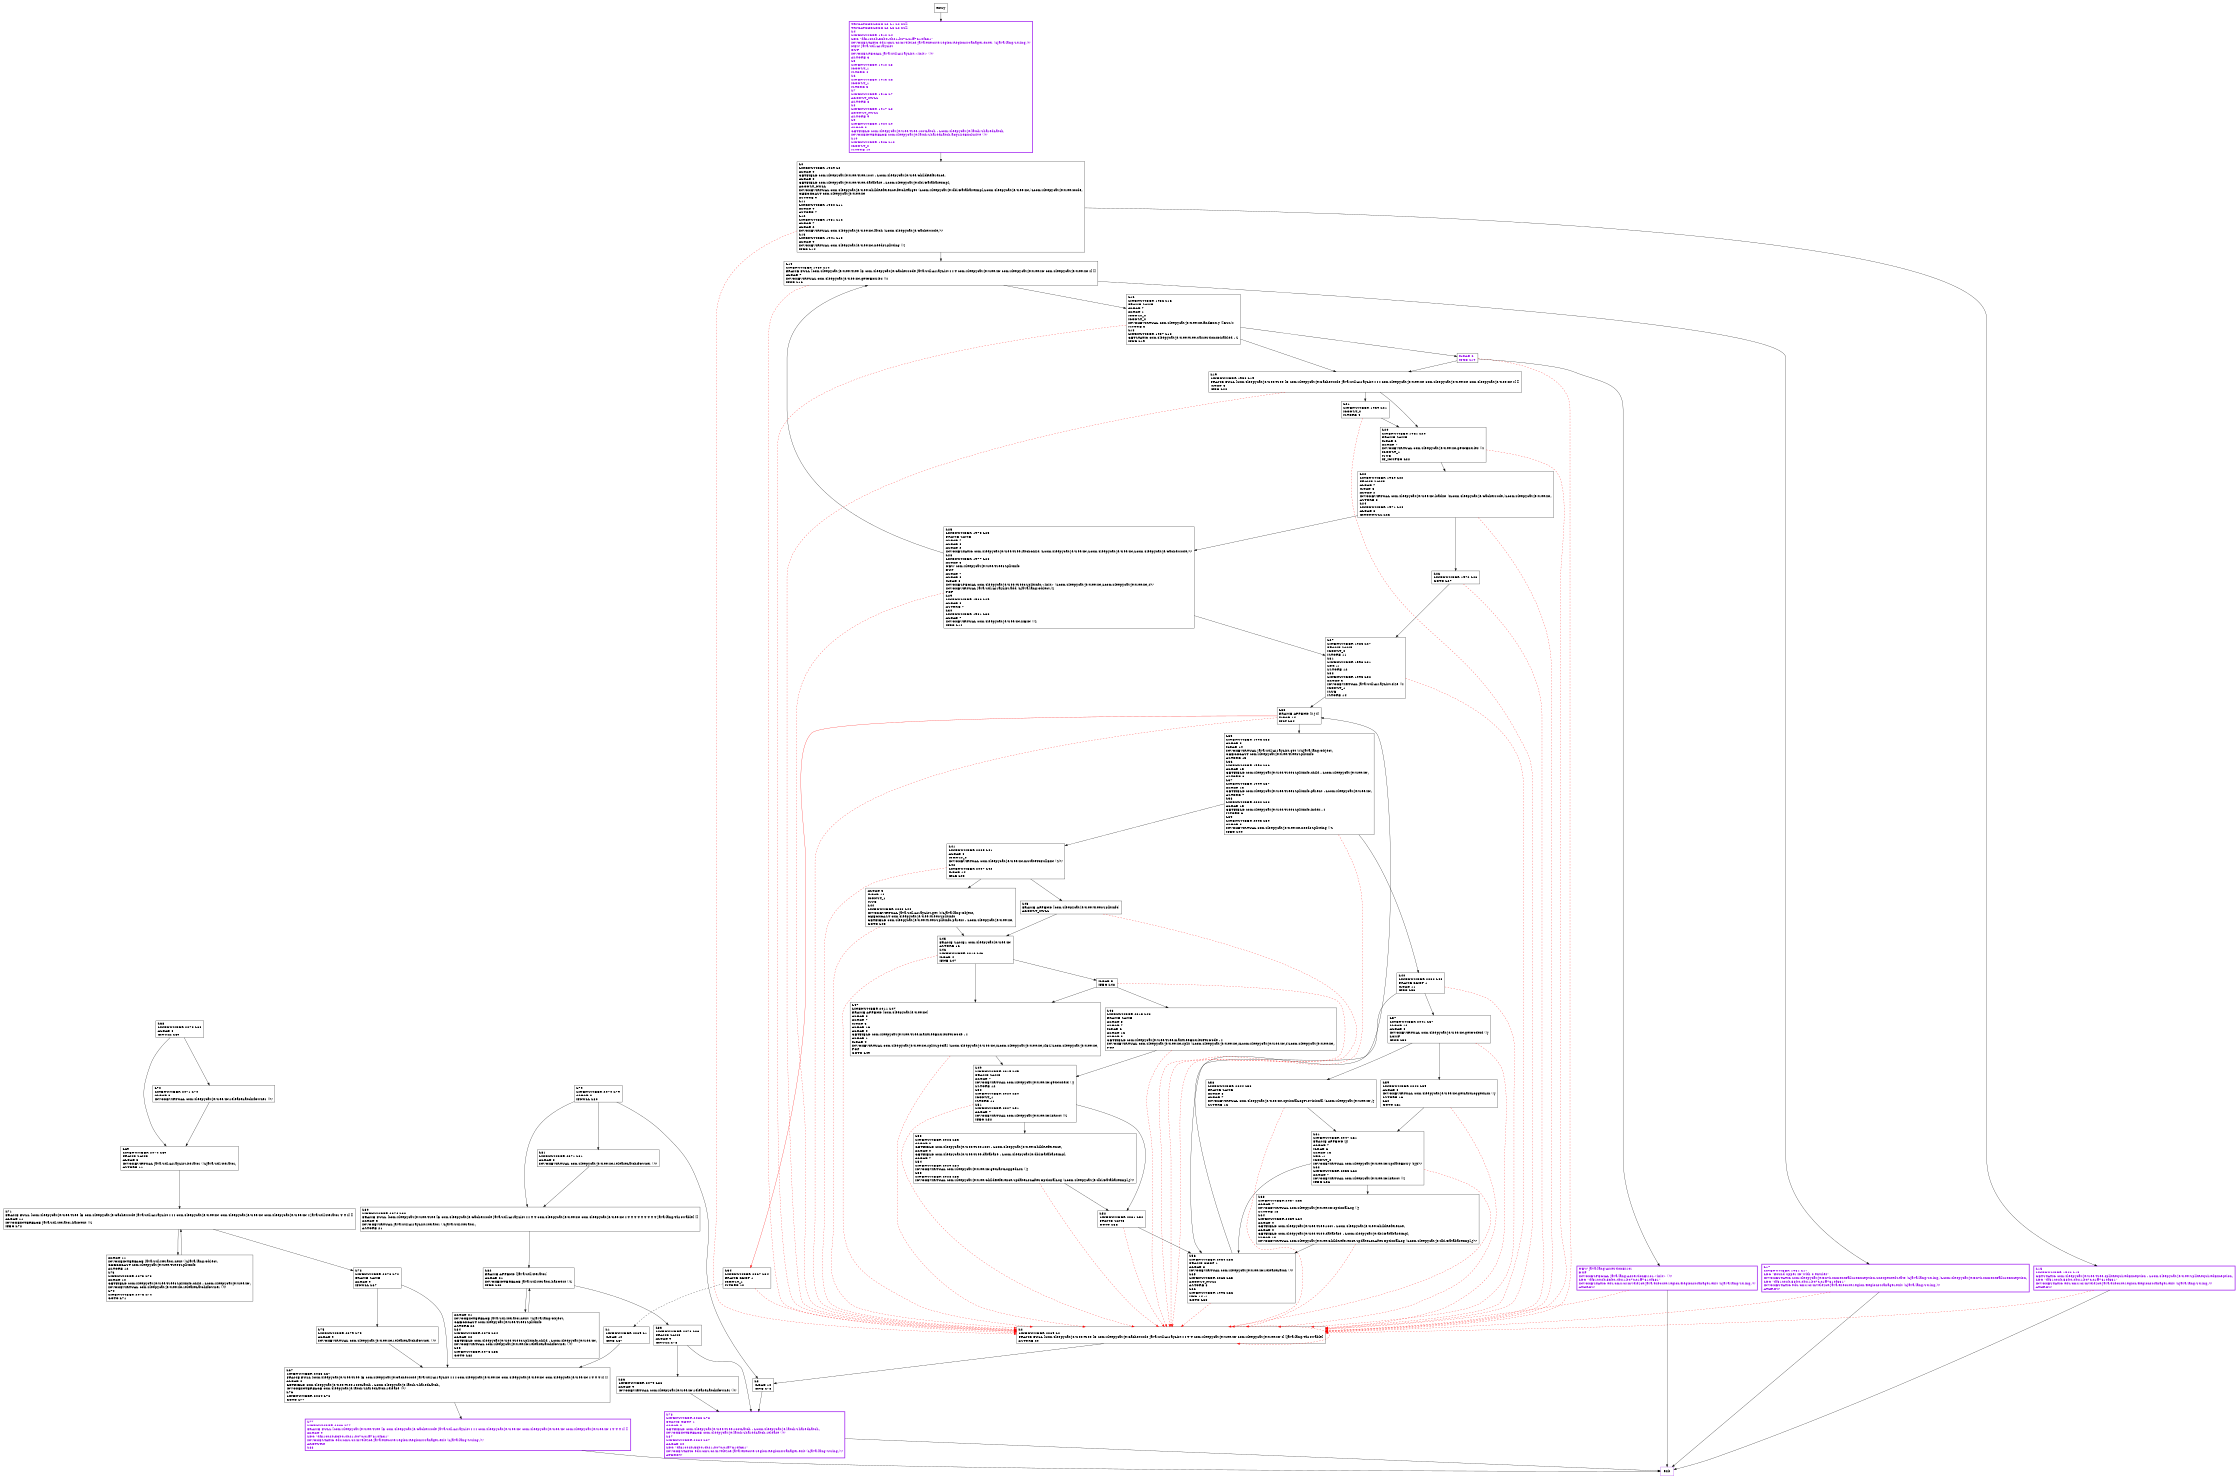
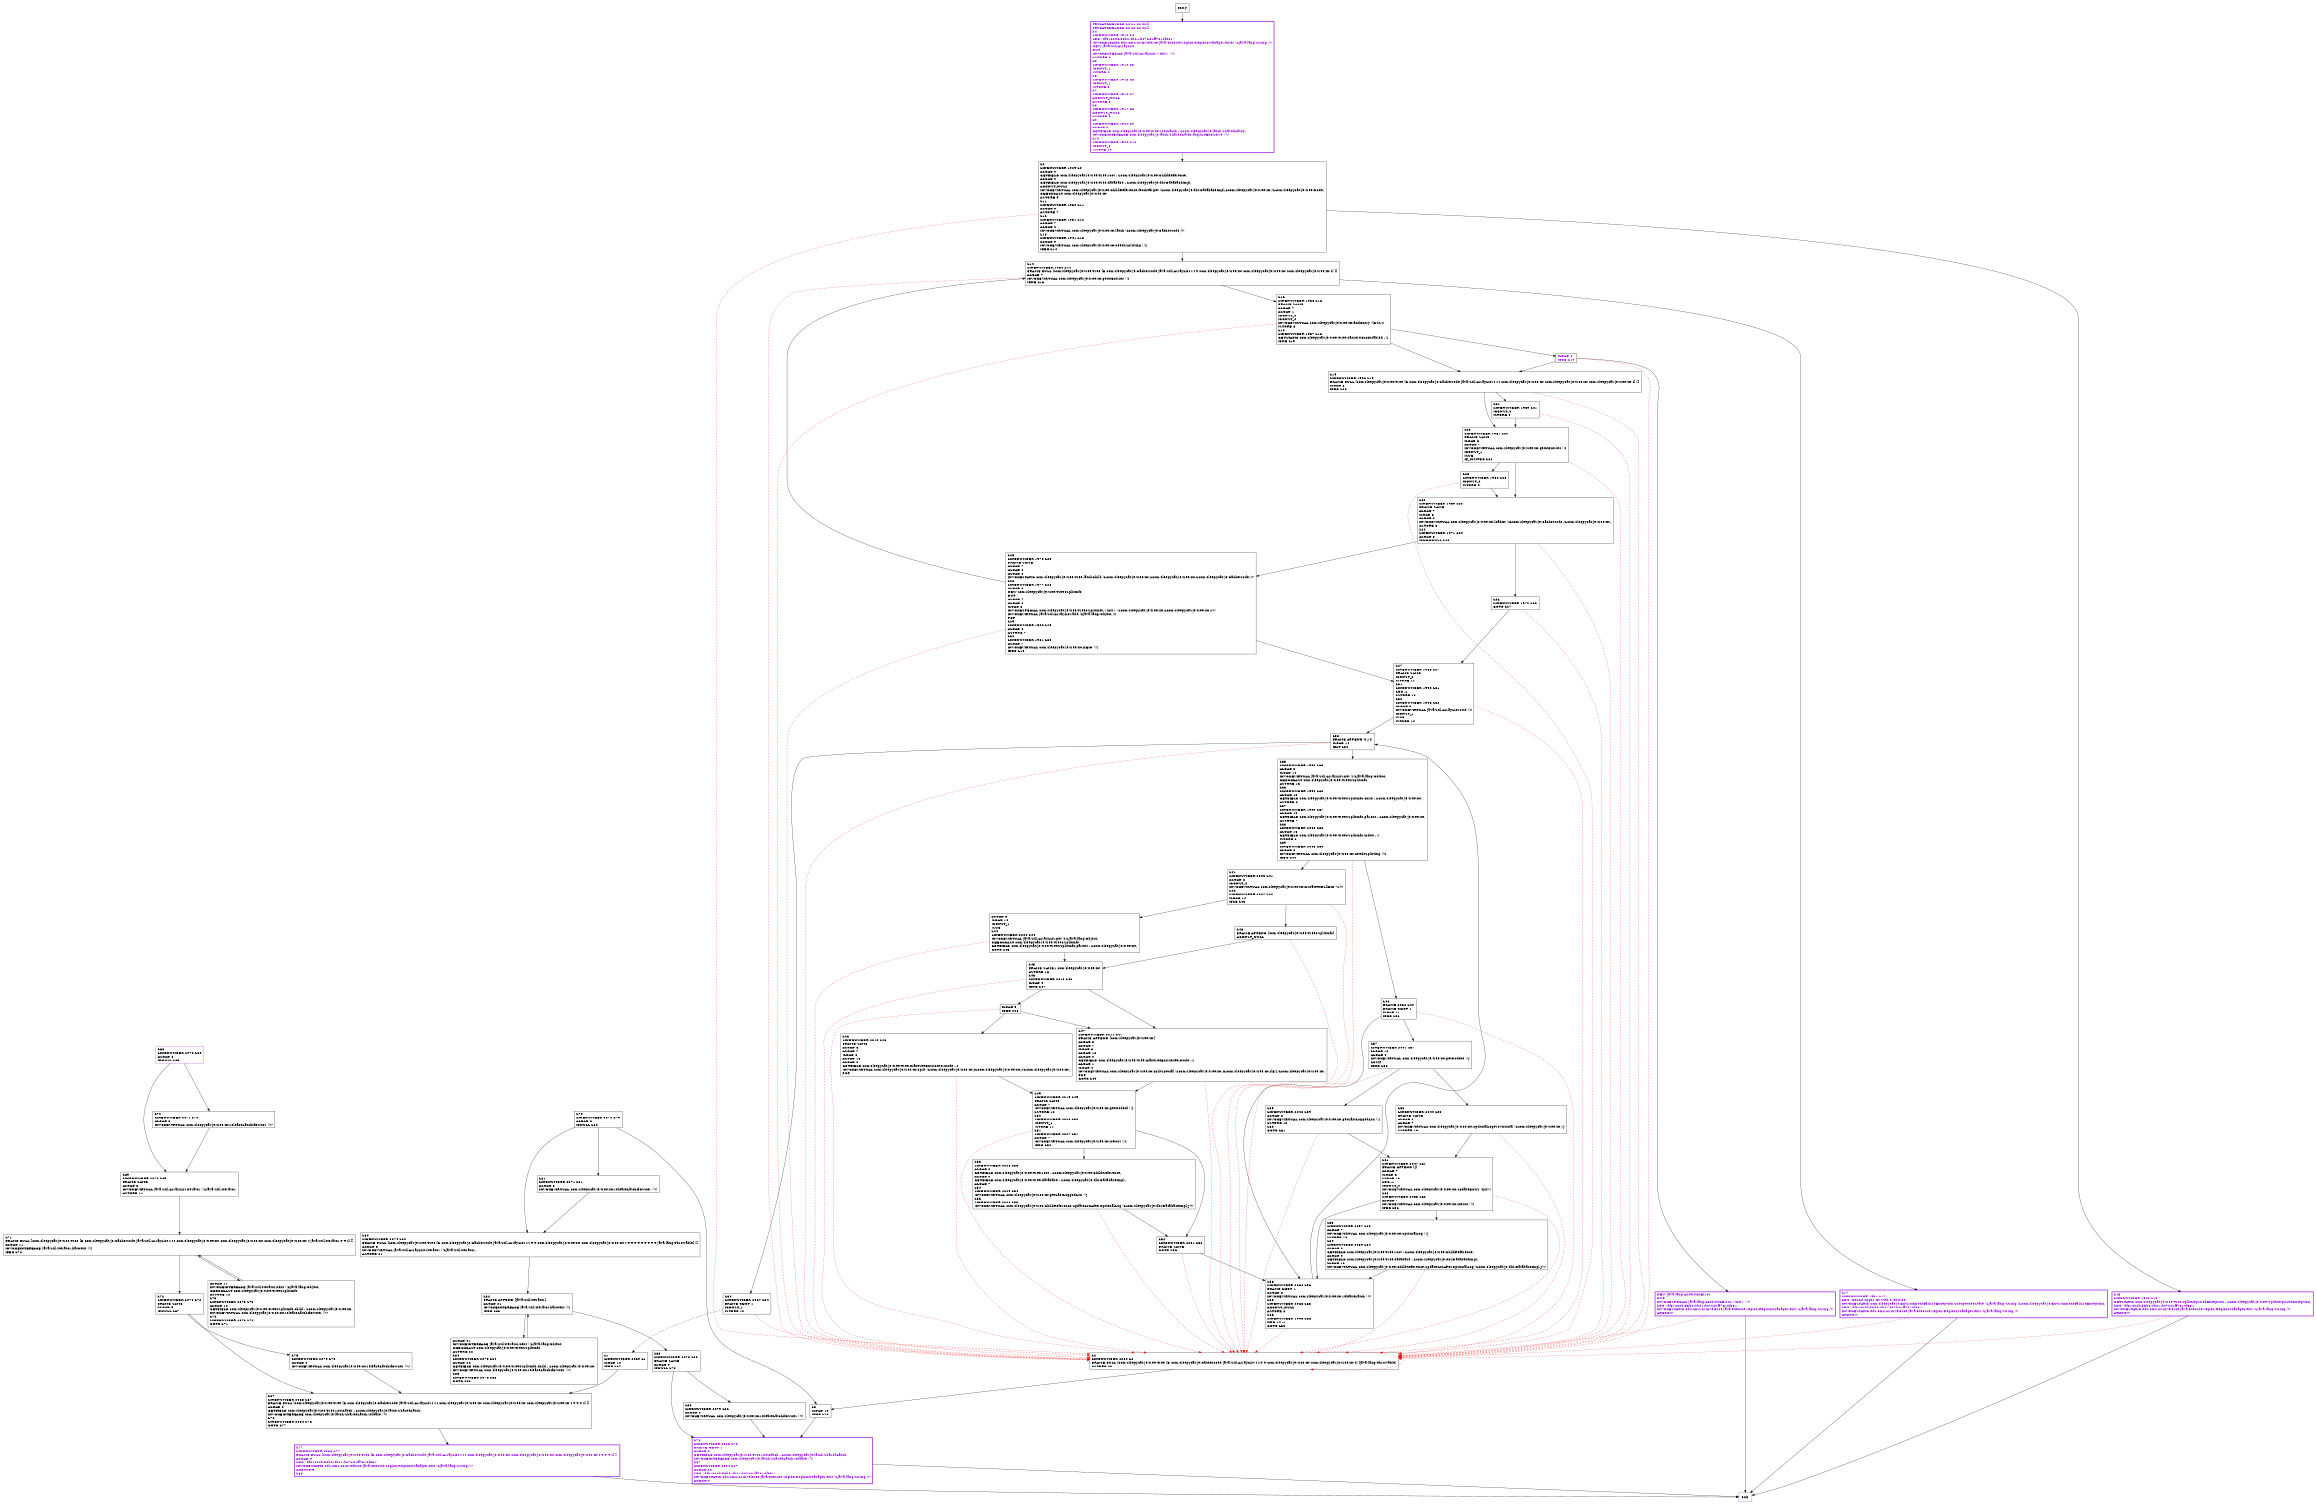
node "L23 LINENUMBER 1962 L23 ICONST_0 ISTORE 5": added
edge "L33 FRAME APPEND [I J I] ILOAD 14 IFLT L34" -> "L34 LINENUMBER 2067 L34 FRAME CHOP 1 ICONST_1 ISTORE 10": color red -> black
node "L40 LINENUMBER 2032 L40 FRAME CHOP 1 ILOAD 11 IFEQ L56": label "L40 LINENUMBER 2032 L40 FRAME CHOP 1 ILOAD 11 IFEQ L56" -> "L40 FRAME 2032 L40 FRAME CHOP 1 ILOAD 11 IFEQ L56"
node "L68 LINENUMBER 2070 L68 ALOAD 8 IFNULL L69": color black -> purple
